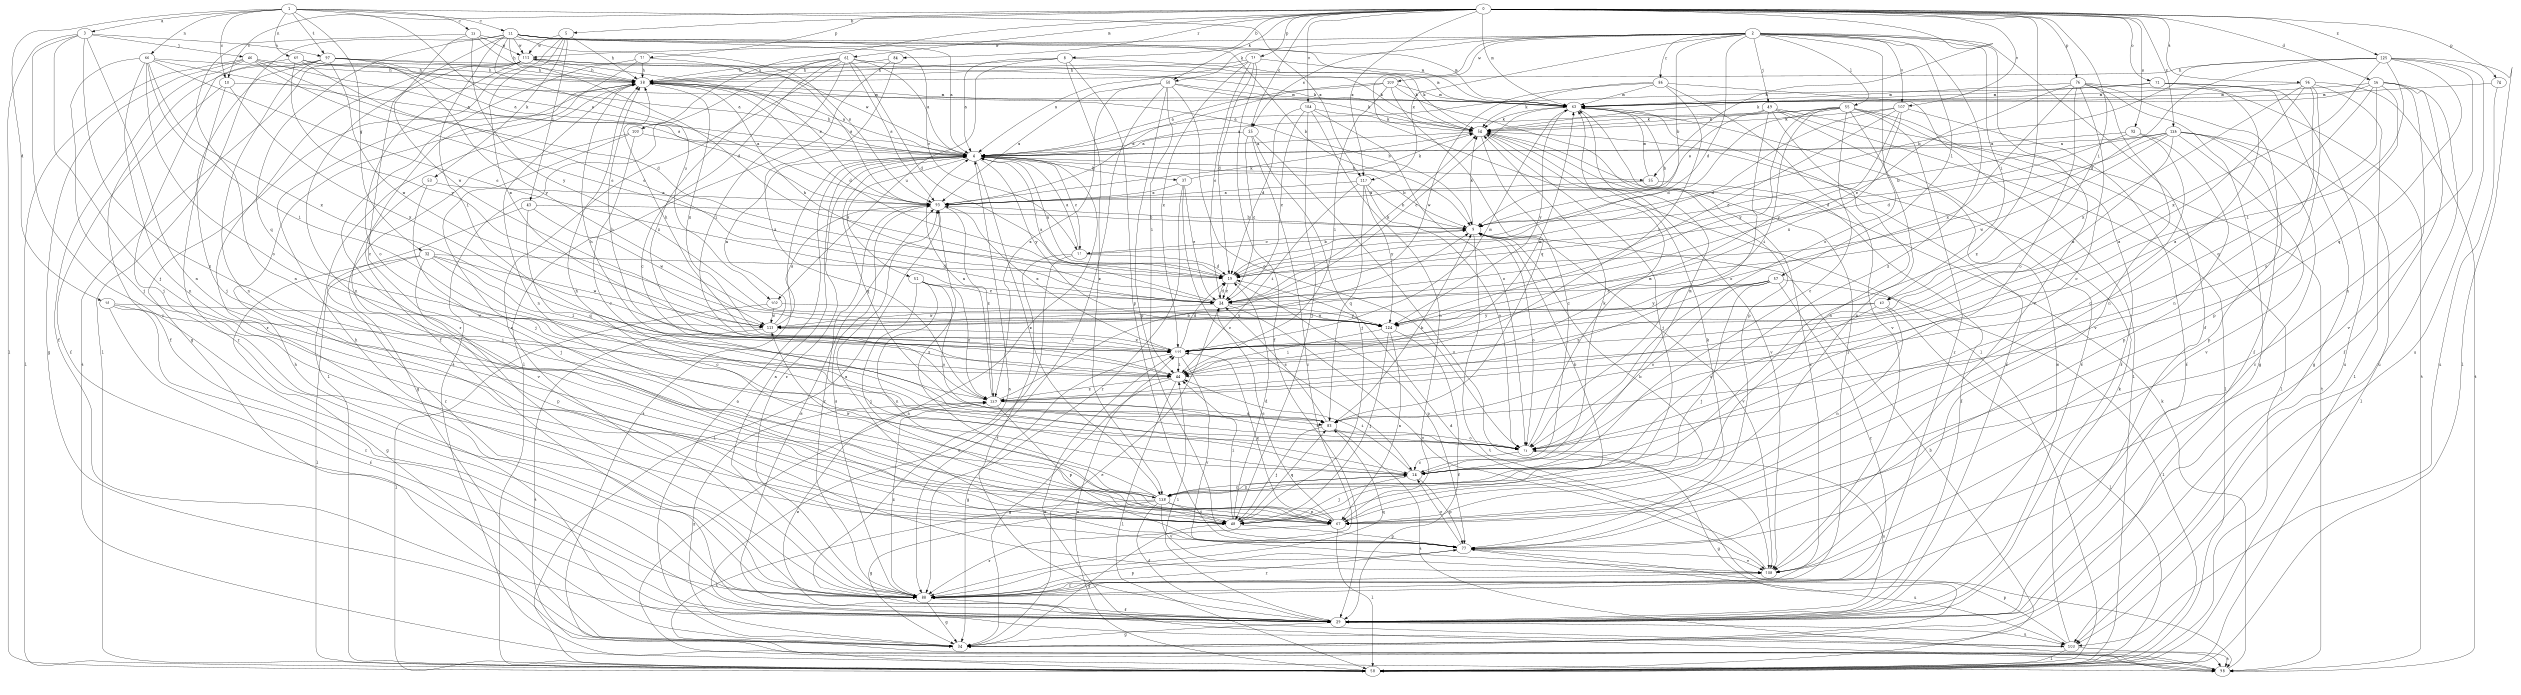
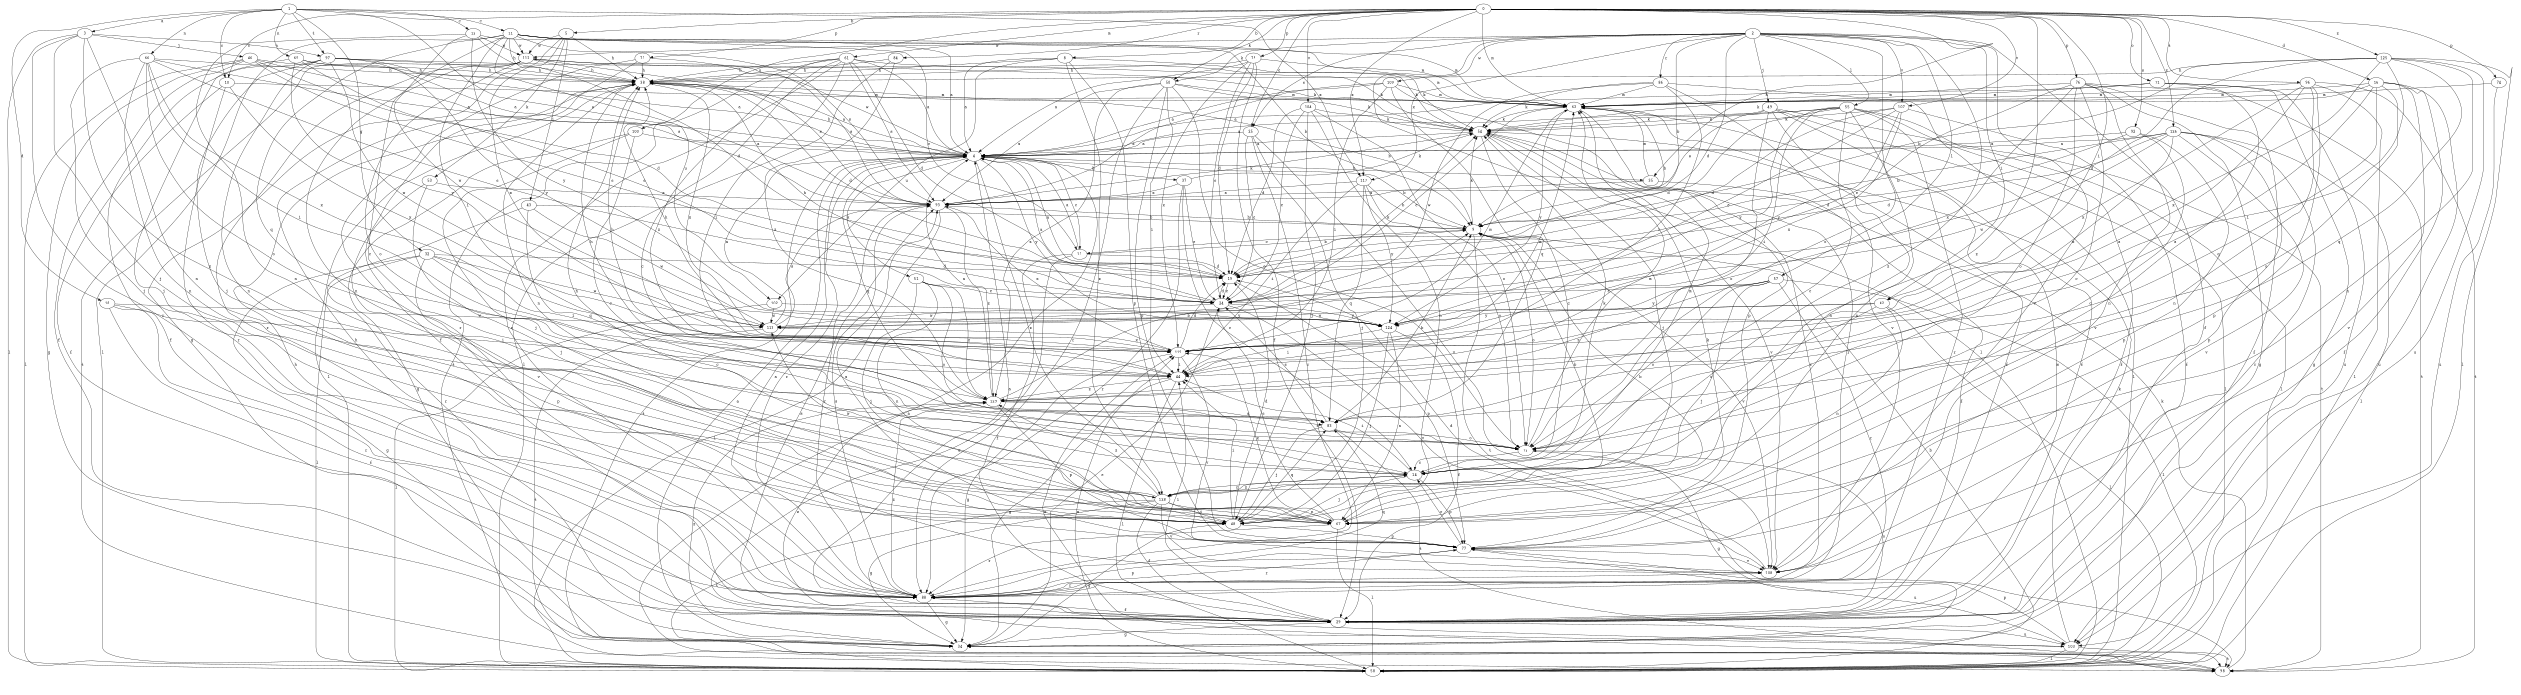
edge "128" -> "93": now "128" -> "129"
